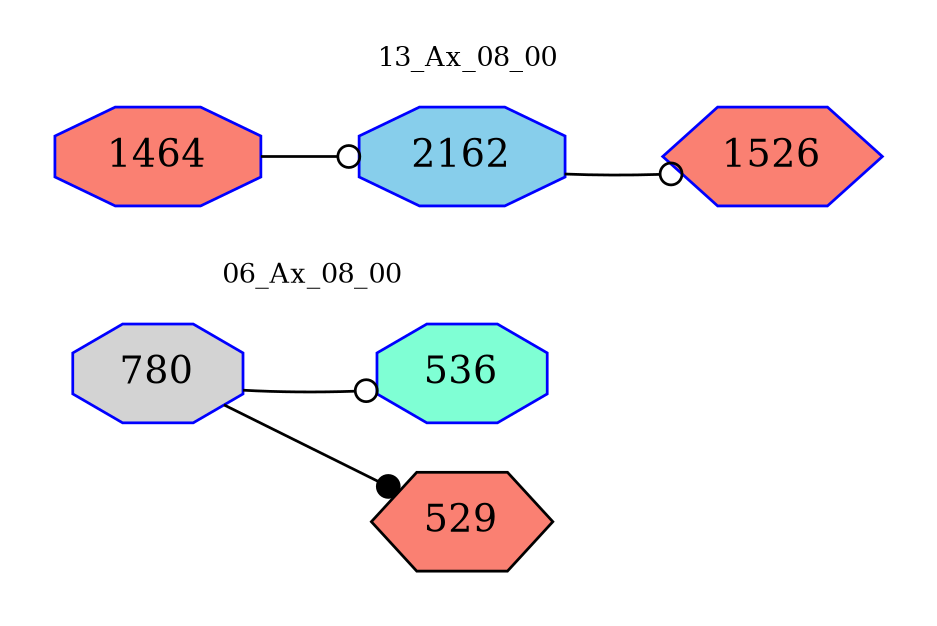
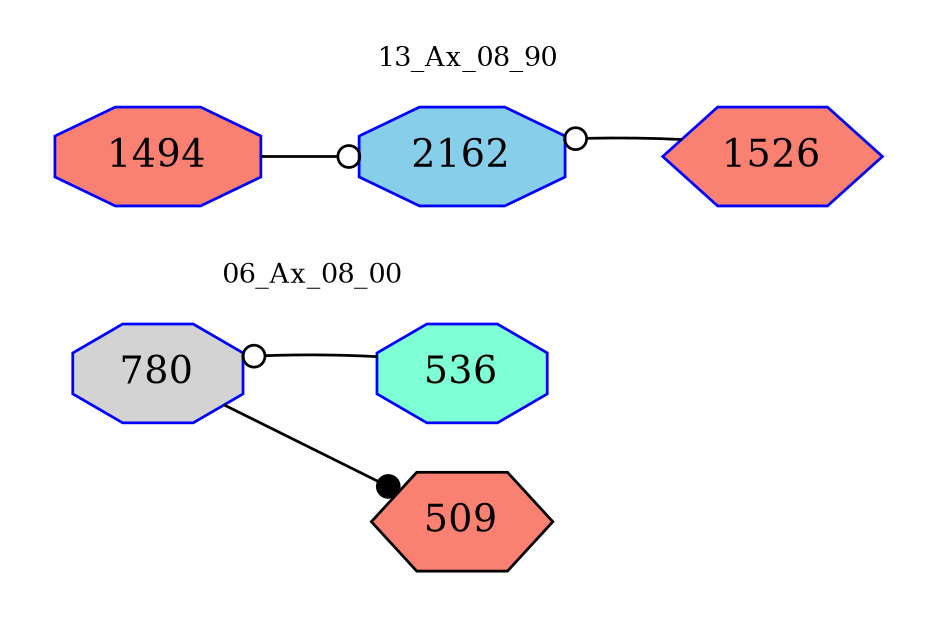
cluster "13_Ax_08_00": label "13_Ax_08_00" -> "13_Ax_08_90"
node "1464": label "1464" -> "1494"
edge "2162" -> "1526": reversed
edge "780" -> "536": reversed
node "529": label "529" -> "509"
